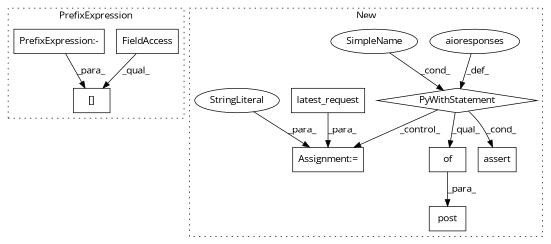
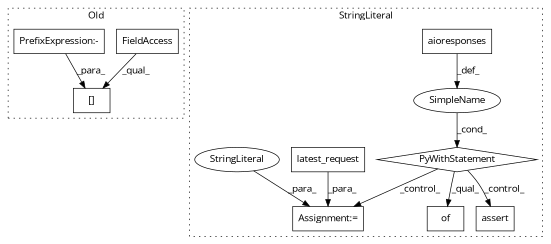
cluster "PrefixExpression": label "PrefixExpression" -> "Old"
cluster "New": label "New" -> "StringLiteral"
node "aioresponses": shape ellipse -> box
edge "aioresponses" -> "PyWithStatement": now "aioresponses" -> "SimpleName"
edge "PyWithStatement" -> "assert": label "_cond_" -> "_control_"
node "post": removed
